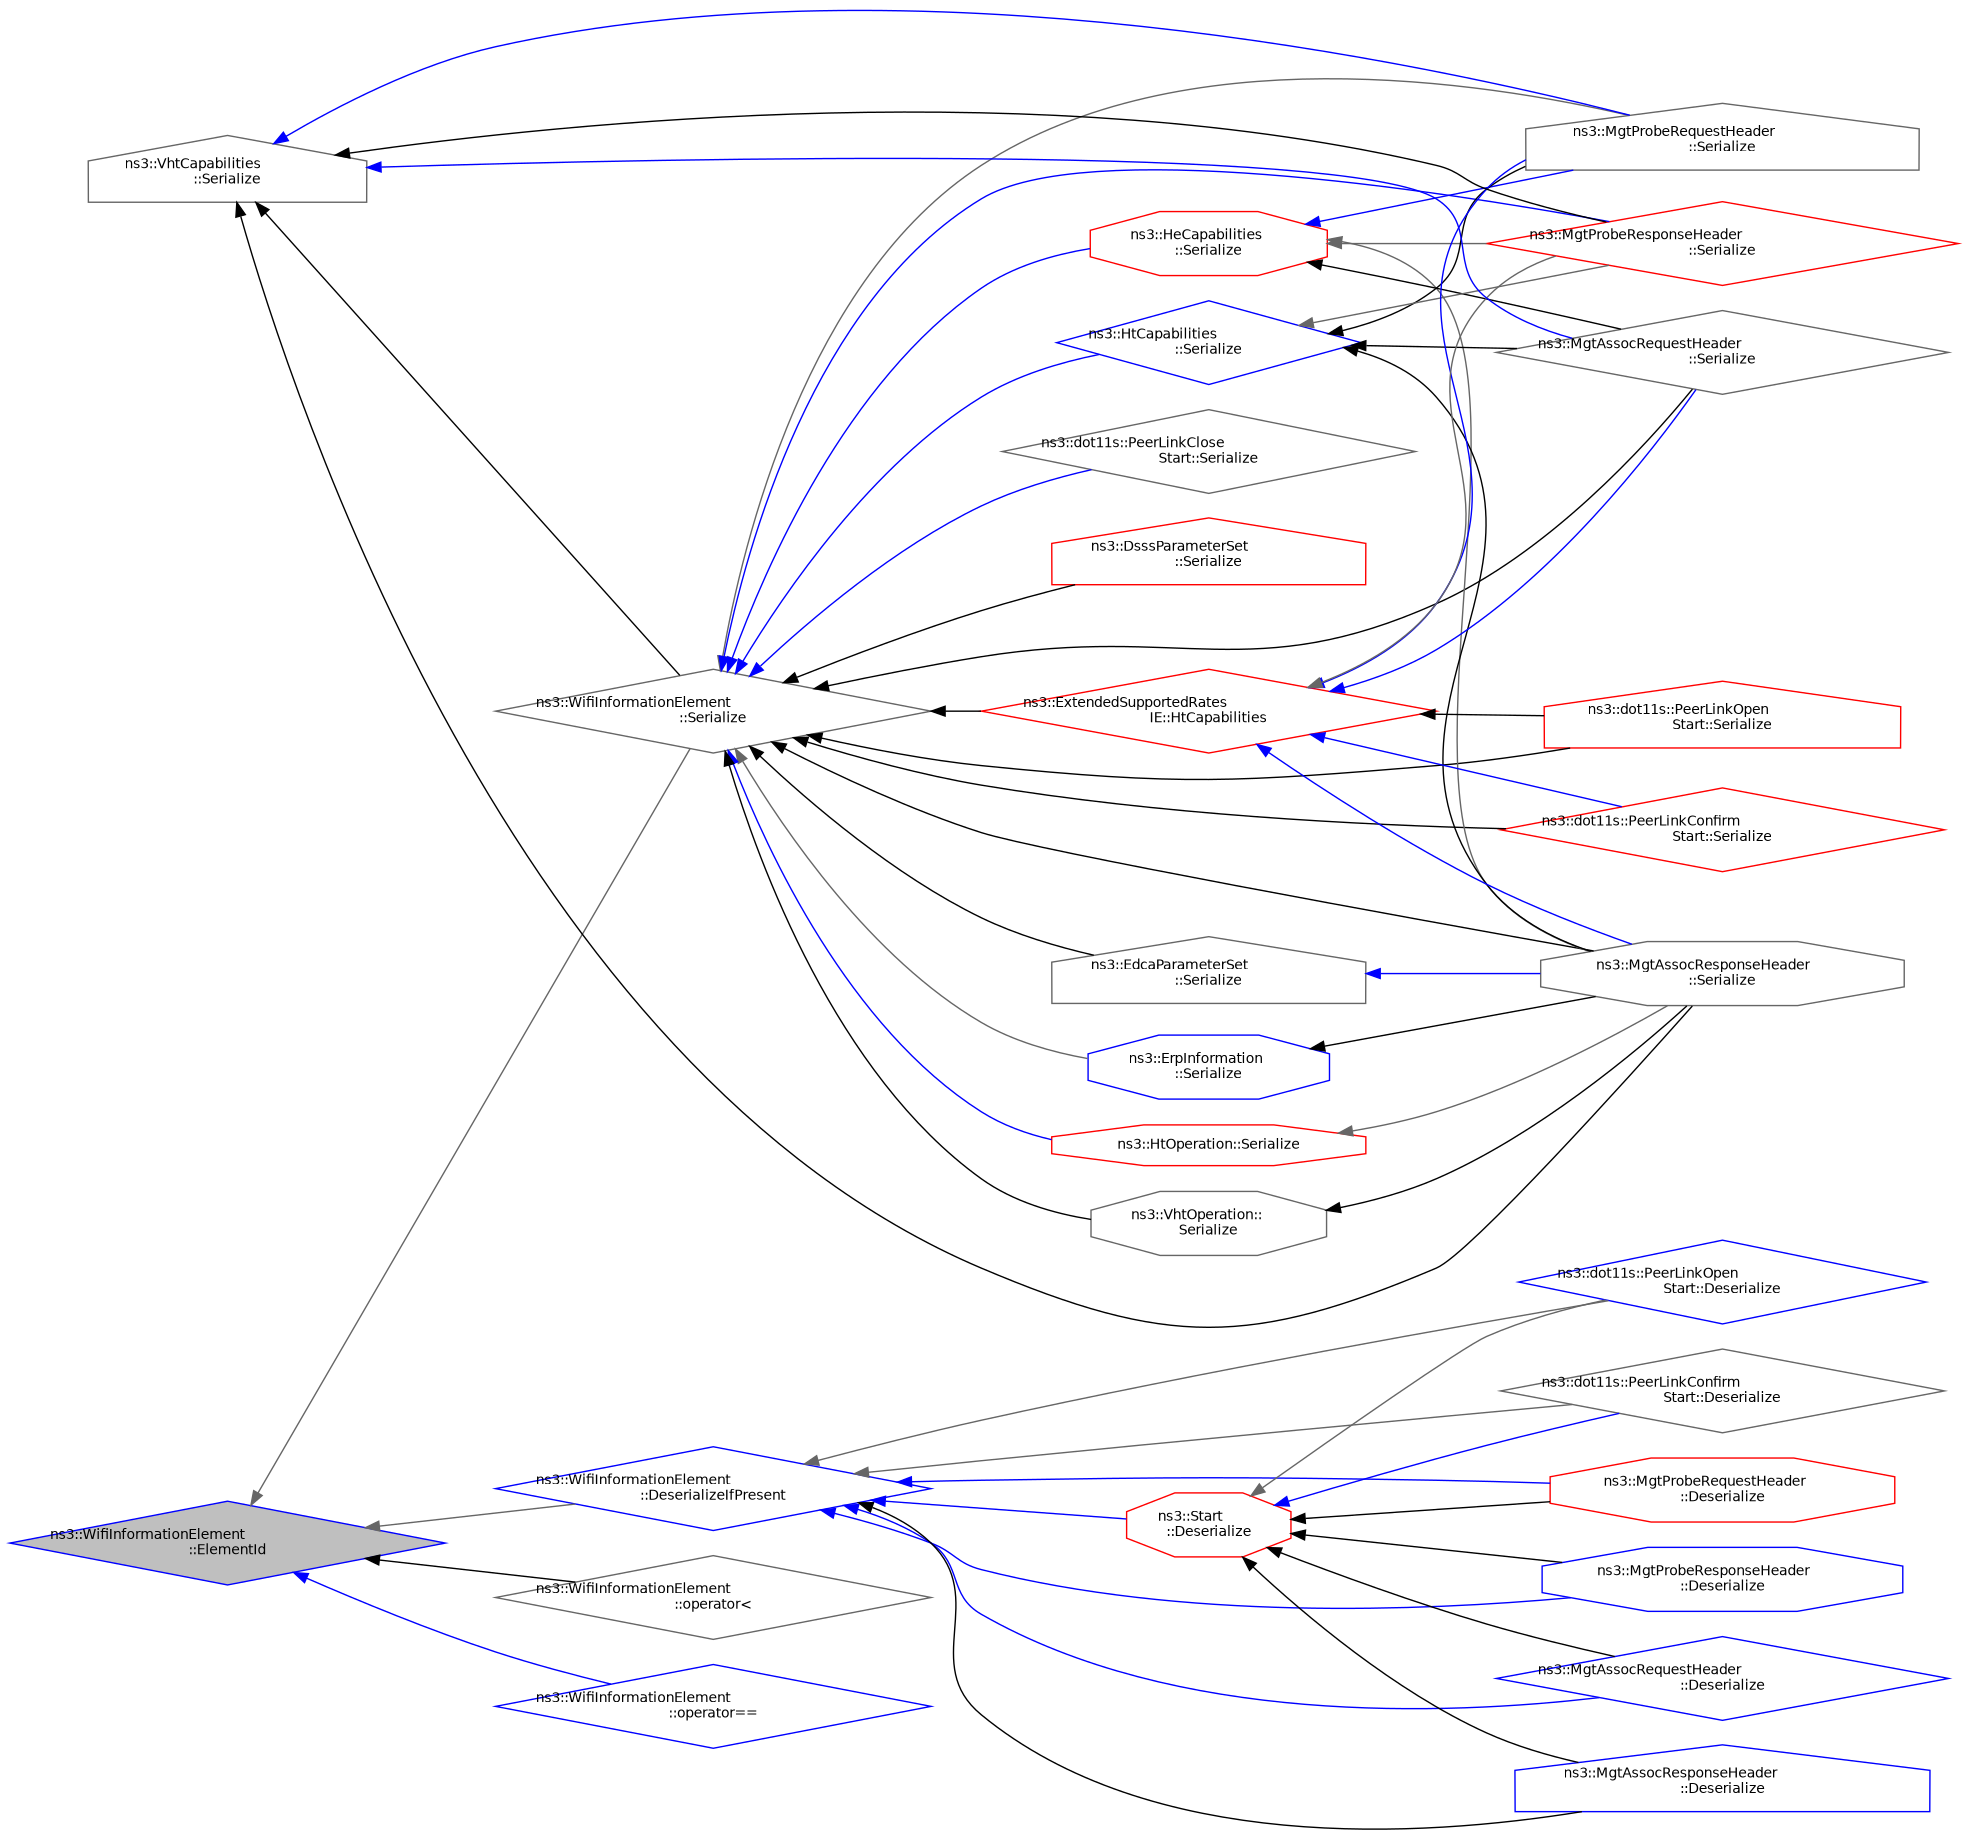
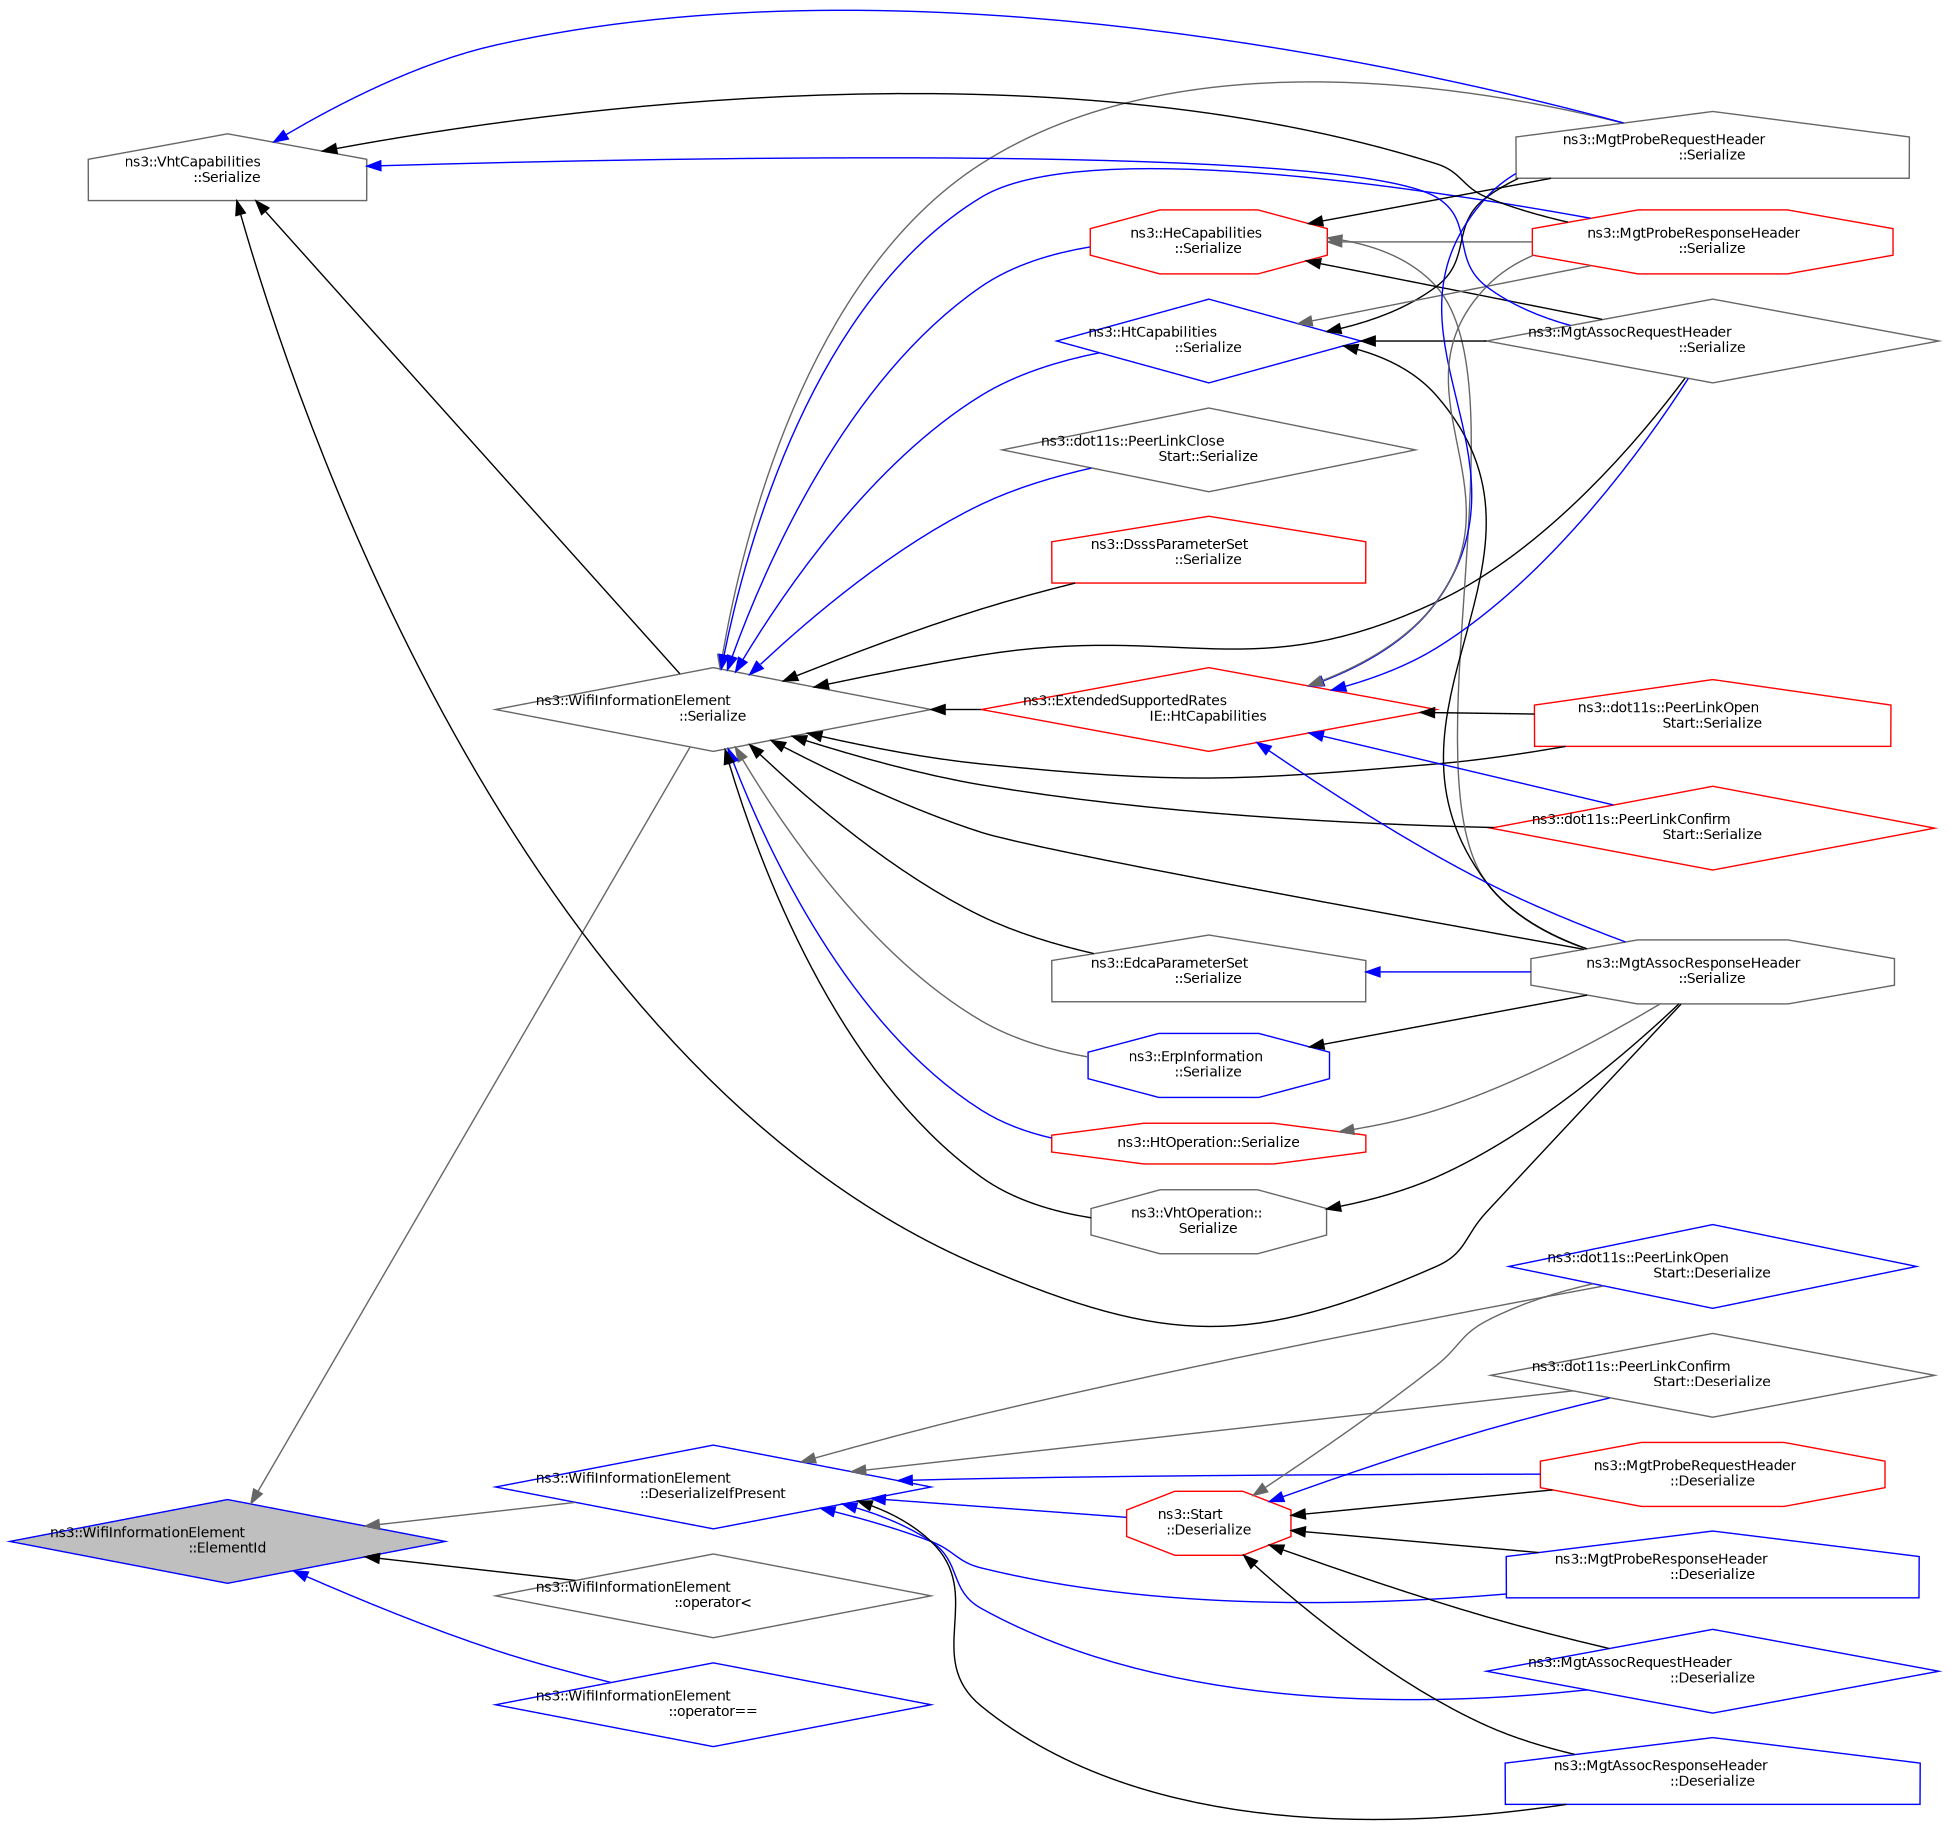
edge "ns3::MgtProbeRequestHeader ::Serialize" -> "ns3::HeCapabilities ::Serialize": color blue -> black
node "ns3::MgtProbeResponseHeader ::Serialize": shape diamond -> octagon
node "ns3::MgtProbeResponseHeader ::Deserialize": shape octagon -> house
